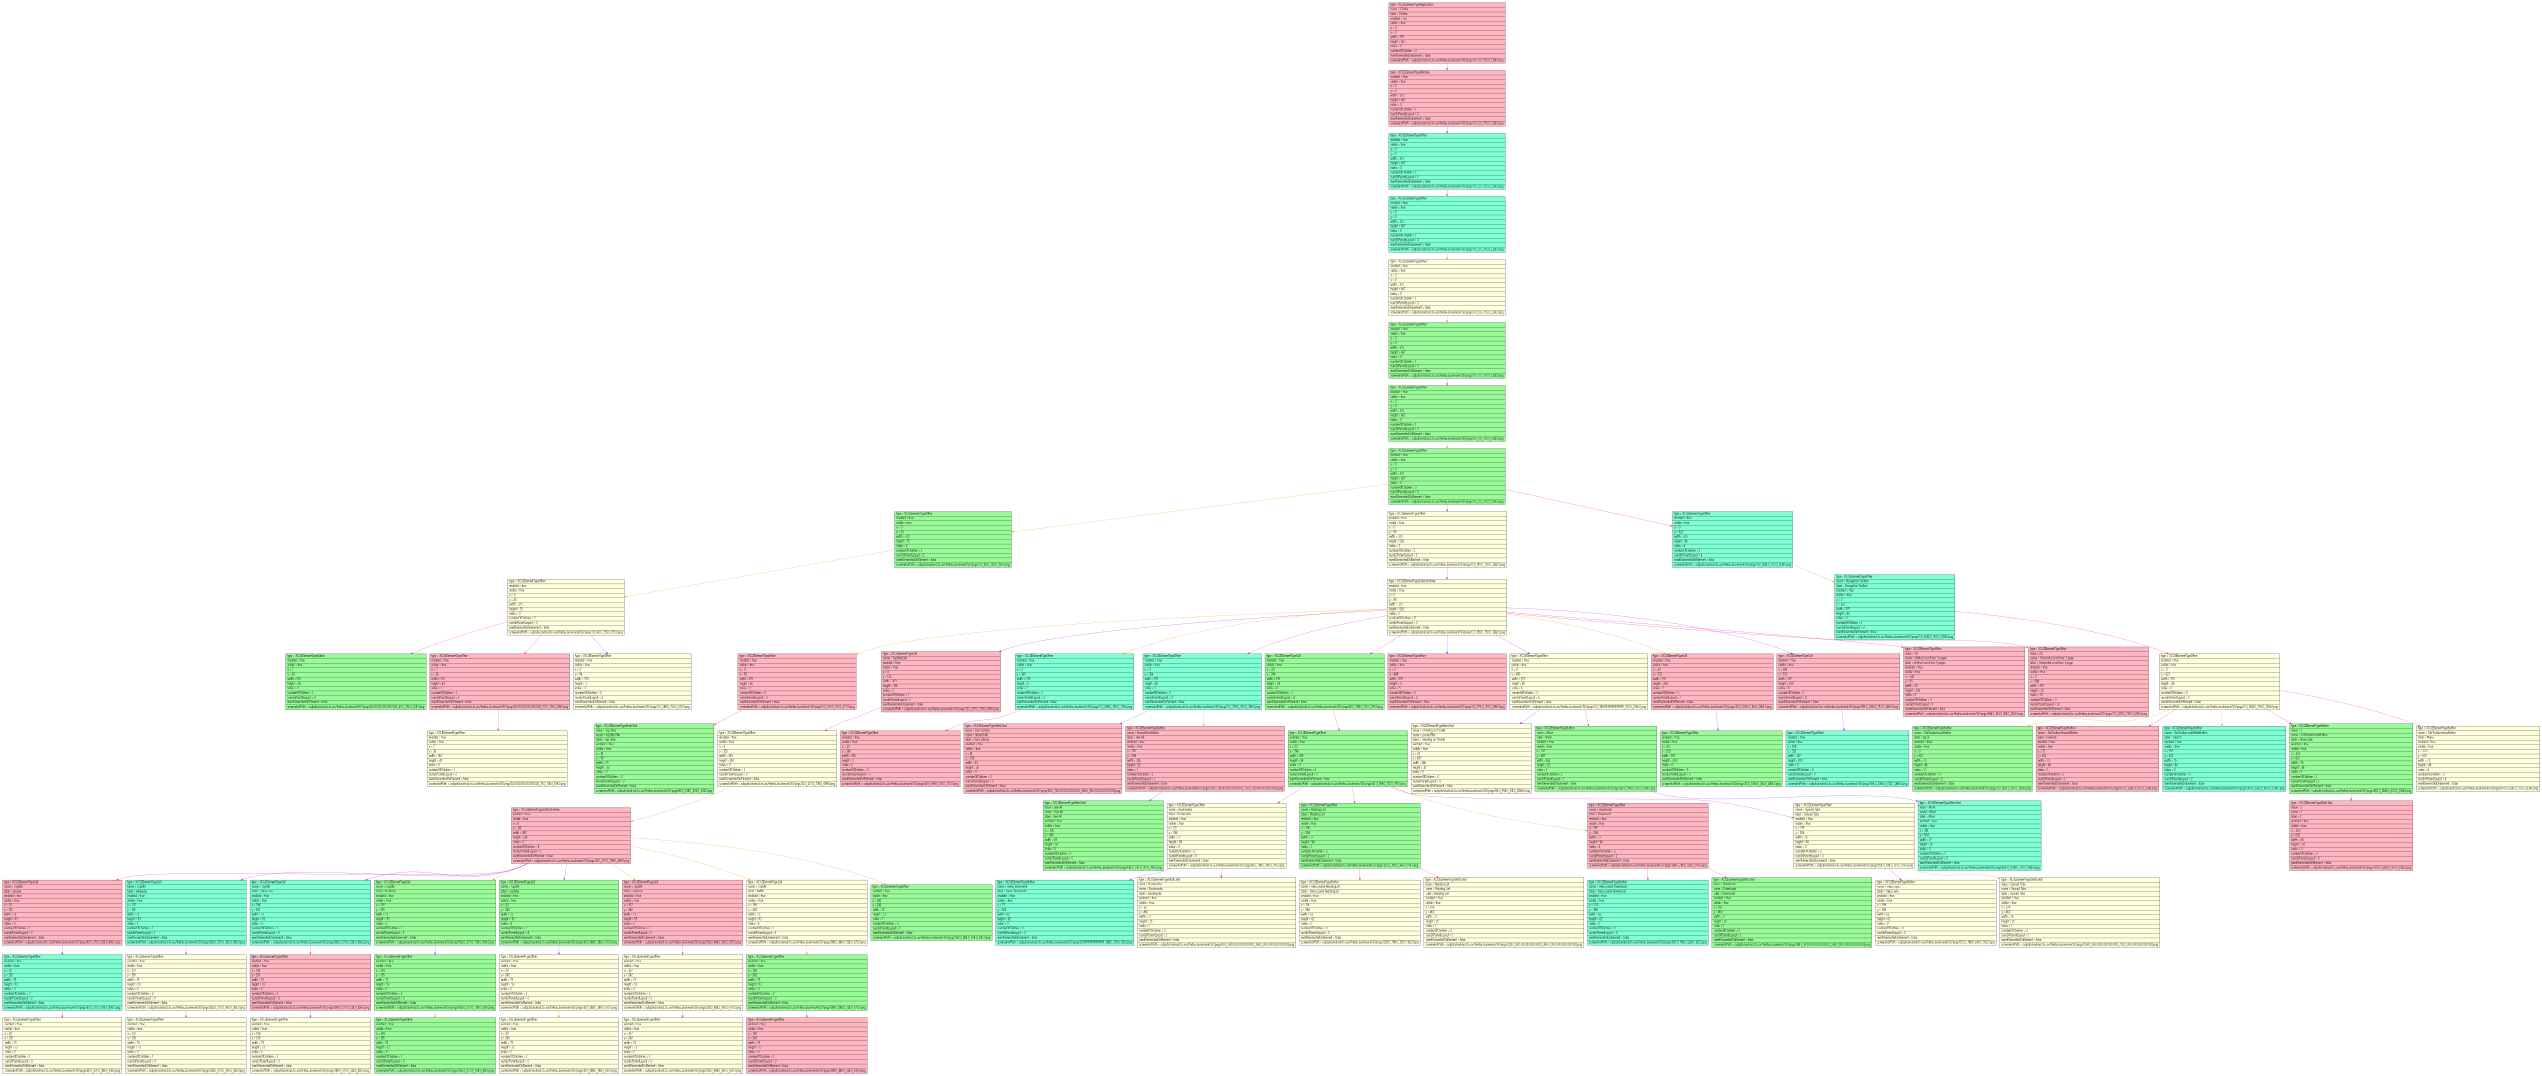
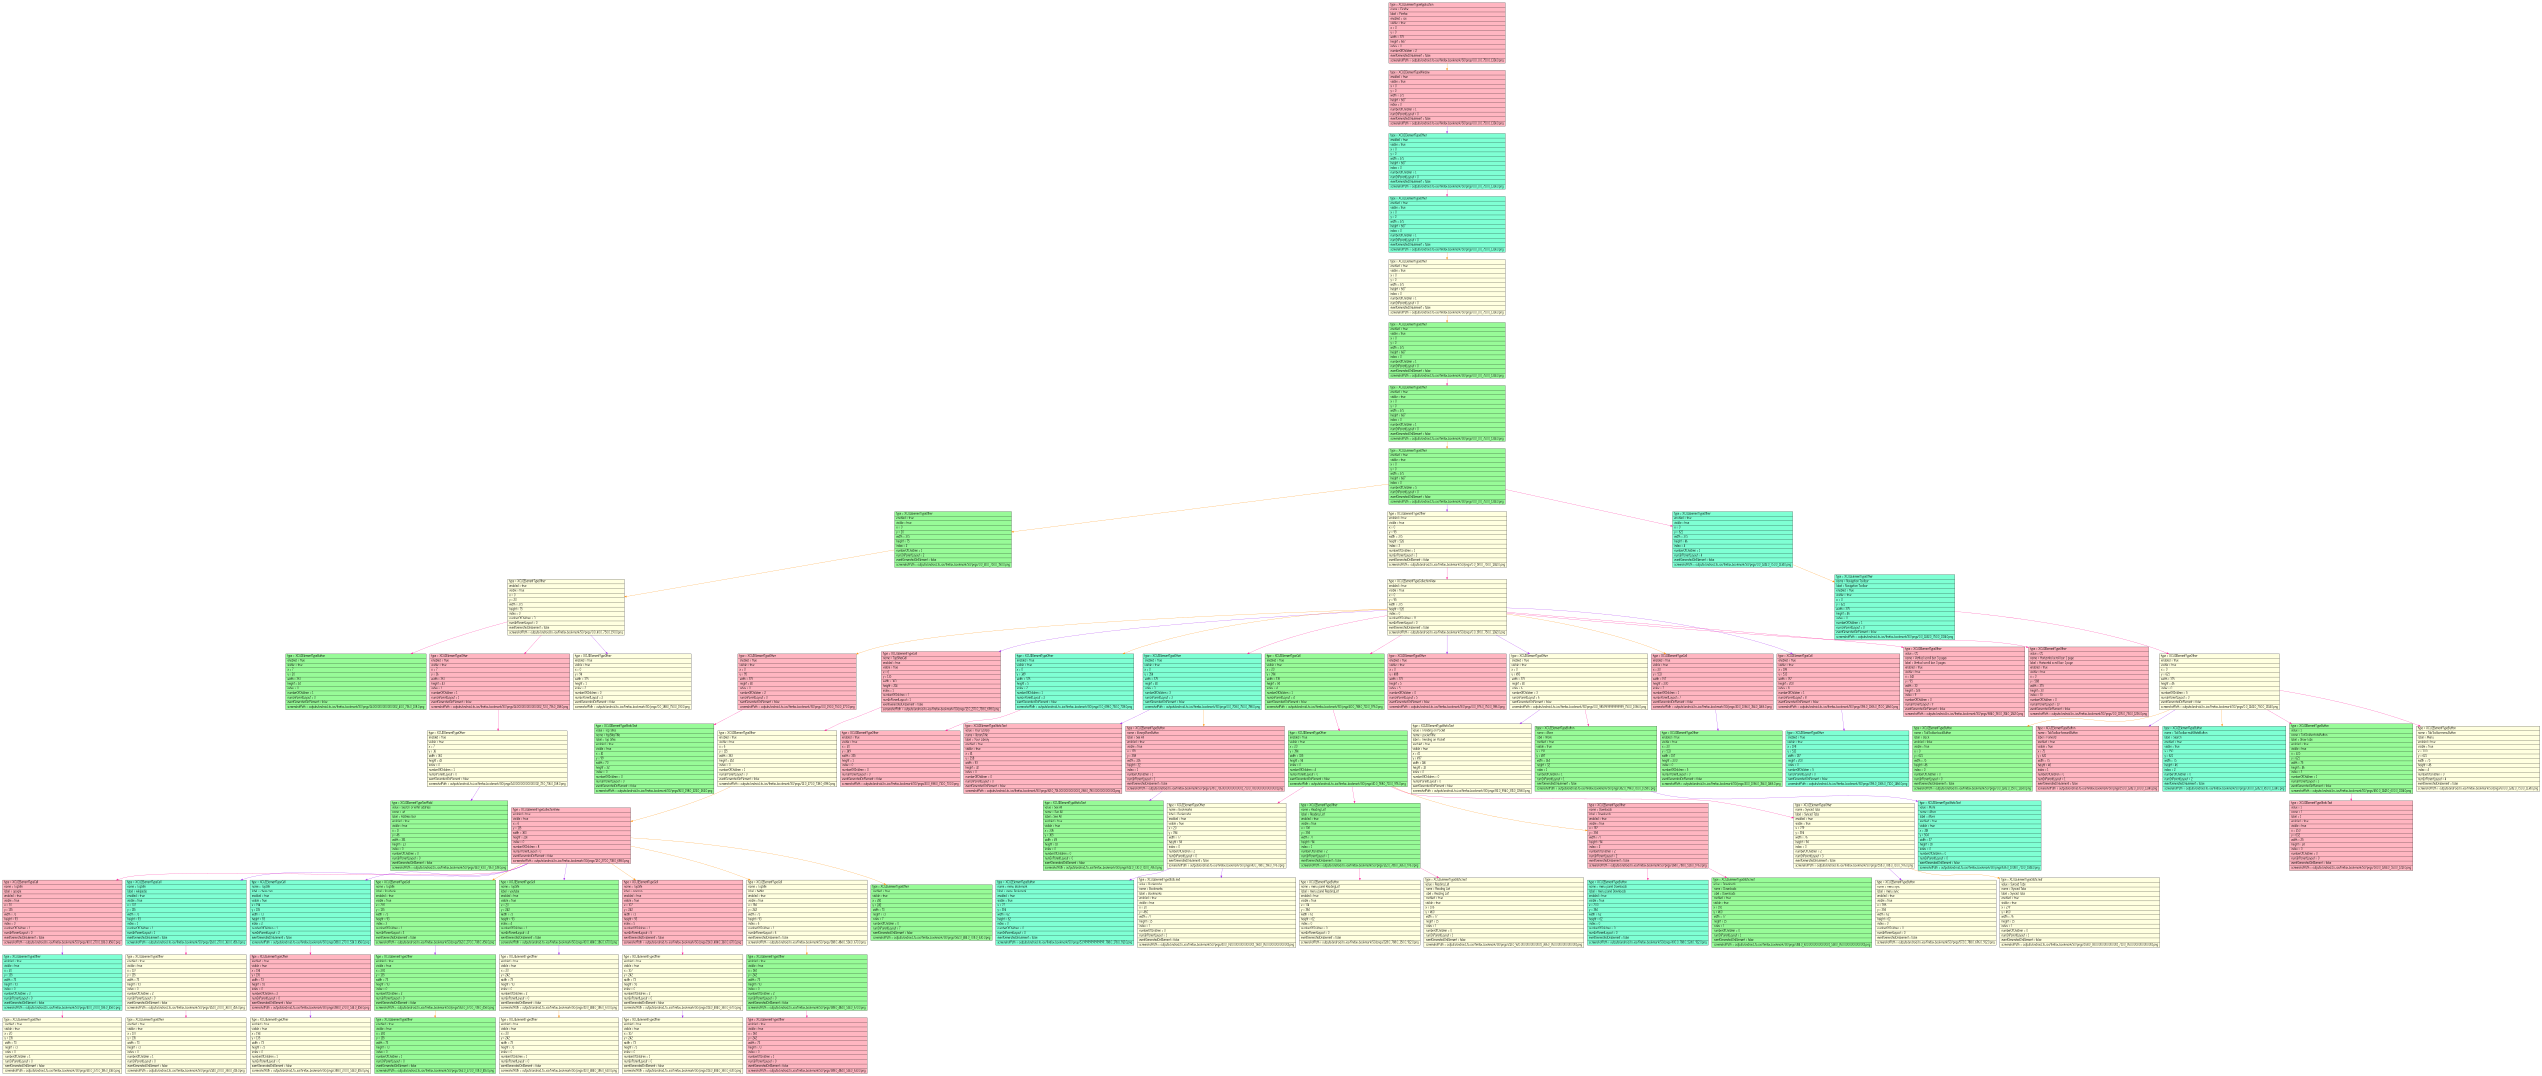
edge "type = XCUIElementTypeApplication" -> "type = XCUIElementTypeWindow": color deeppink -> darkorange
node "type = XCUIElementTypeTextField": added
